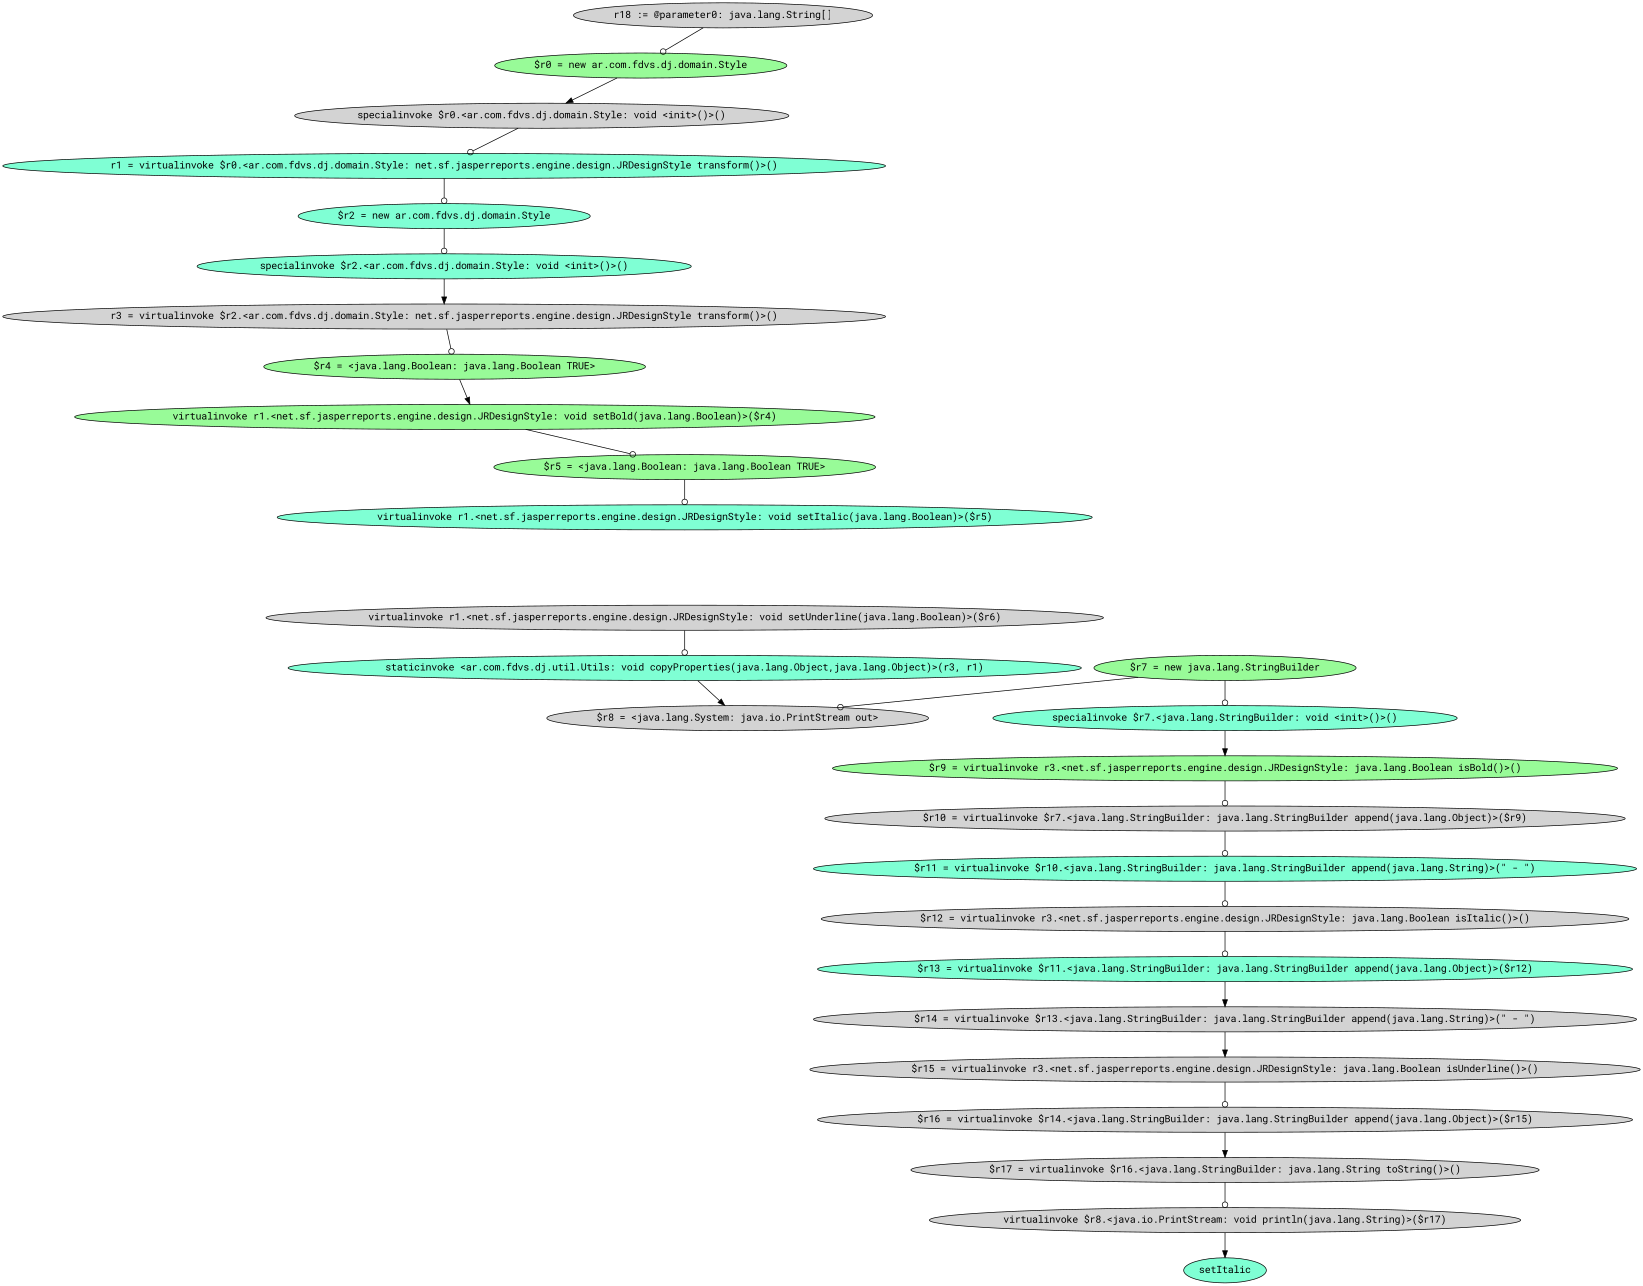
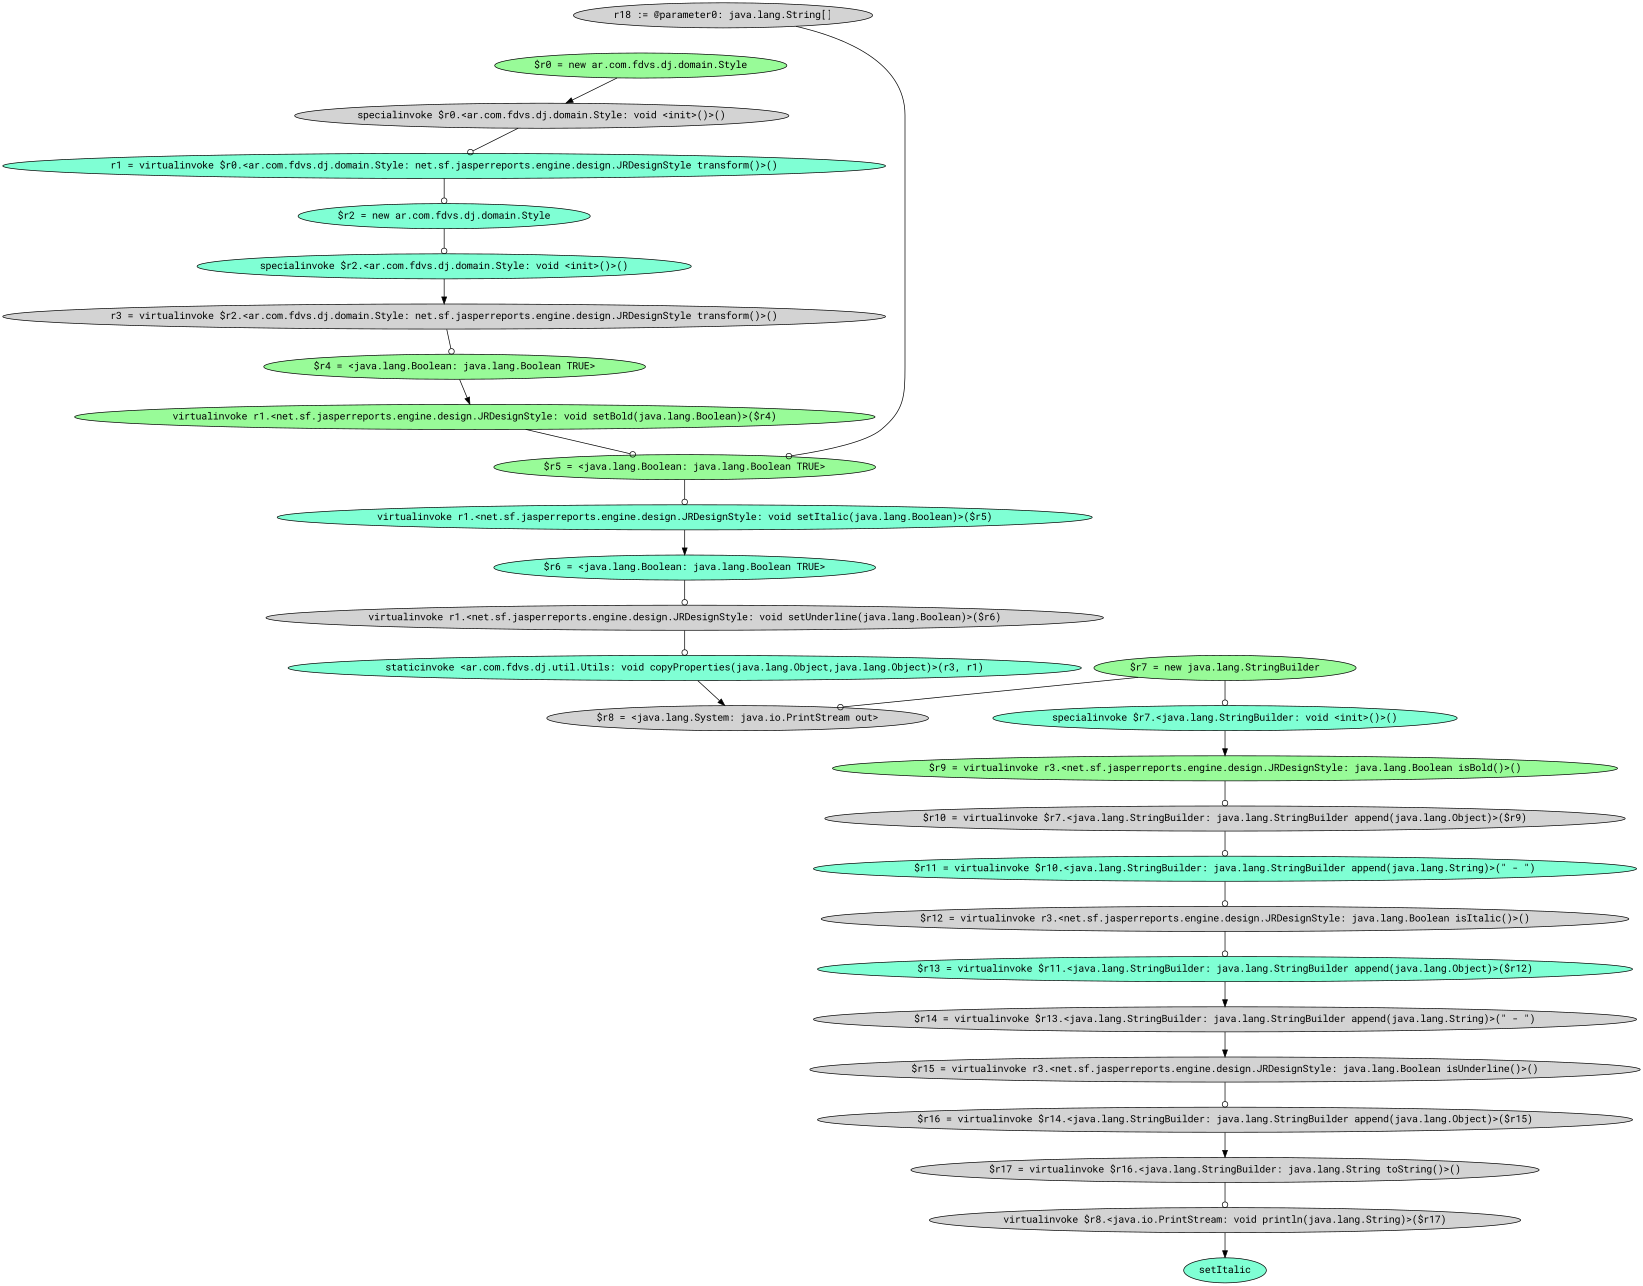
edge "r18 := @parameter0: java.lang.String[]" -> "$r0 = new ar.com.fdvs.dj.domain.Style": now "r18 := @parameter0: java.lang.String[]" -> "$r5 = <java.lang.Boolean: java.lang.Boolean TRUE>"
node "$r6 = <java.lang.Boolean: java.lang.Boolean TRUE>": added
